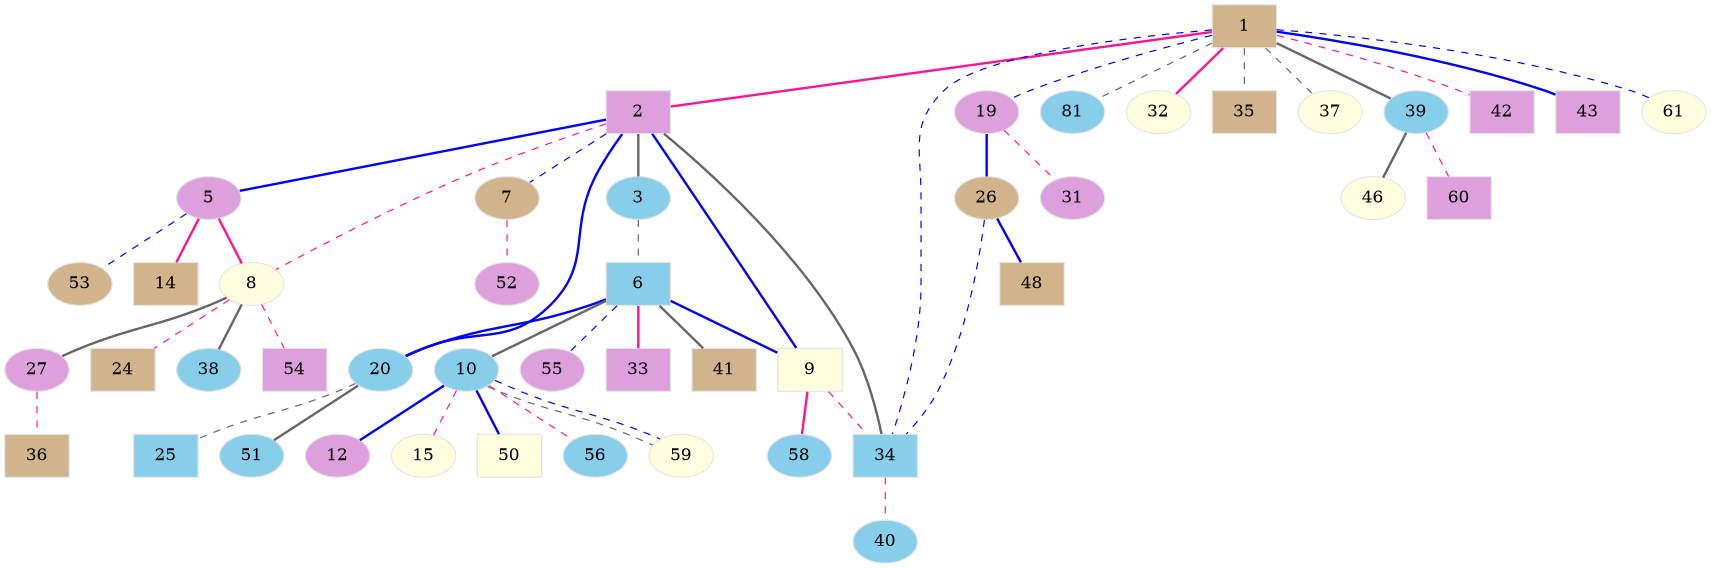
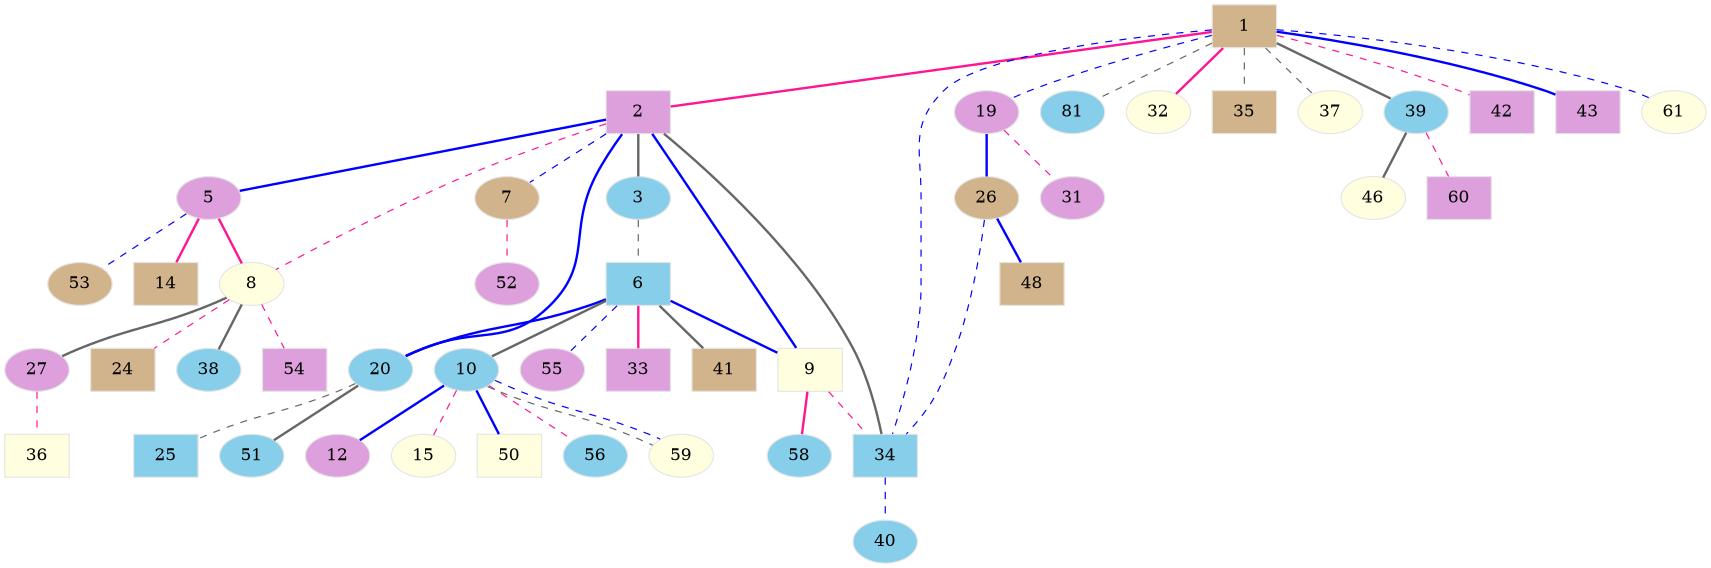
node "36": fillcolor tan -> lightyellow
edge "34" -- "40": color deeppink -> blue
